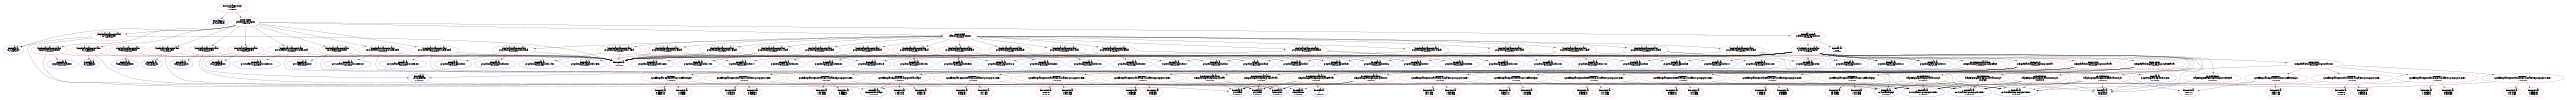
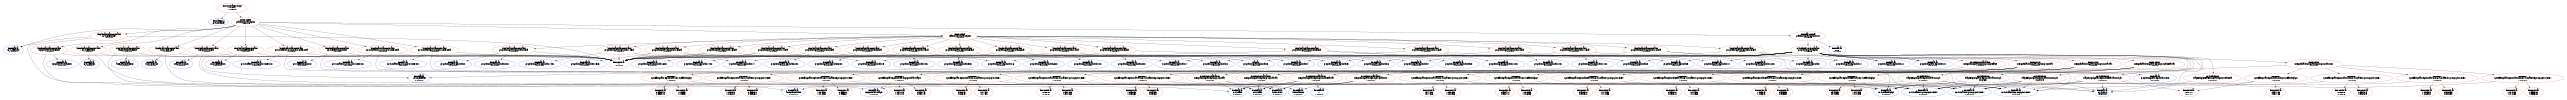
edge "RooRealVar prop_binsignal_region_bin13_In 0.000000" -> "RooRealVar CMS_th1x 18.500000": now "CMSHistFunc shapeBkg_signal_region_ttbar_morph 0.000000" -> "RooRealVar CMS_th1x 18.500000"
node "RooRealVar acceptance_bbH 0.000000": added
